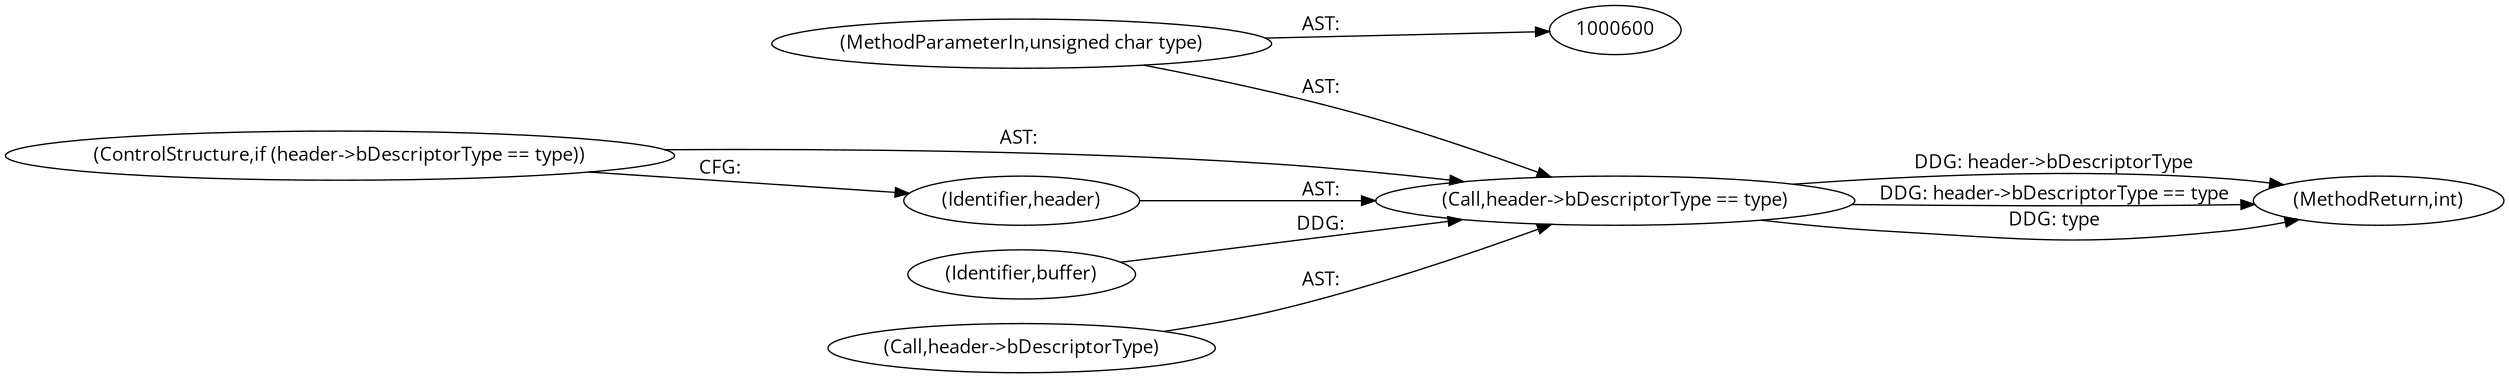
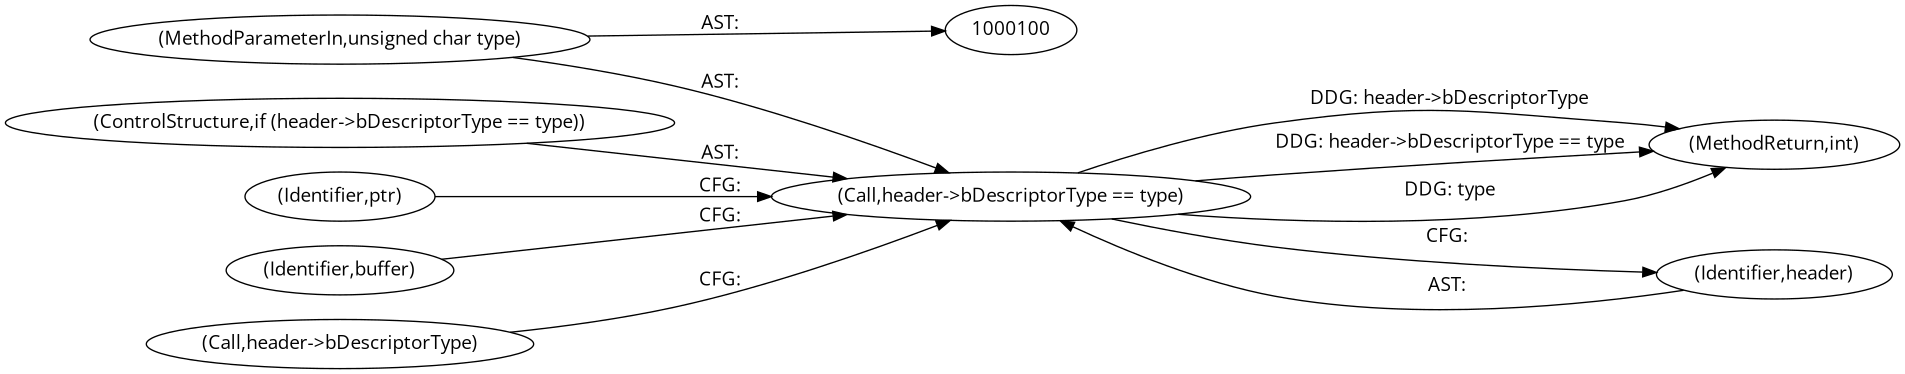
node "1000600": label "1000600" -> "1000100"
edge "(ControlStructure,if (header->bDescriptorType == type))" -> "(Identifier,header)": now "(Call,header->bDescriptorType == type)" -> "(Identifier,header)"
node "(Identifier,ptr)": added
edge "(Identifier,buffer)" -> "(Call,header->bDescriptorType == type)": label "DDG: " -> "CFG: "
edge "(Call,header->bDescriptorType)" -> "(Call,header->bDescriptorType == type)": label "AST: " -> "CFG: "
